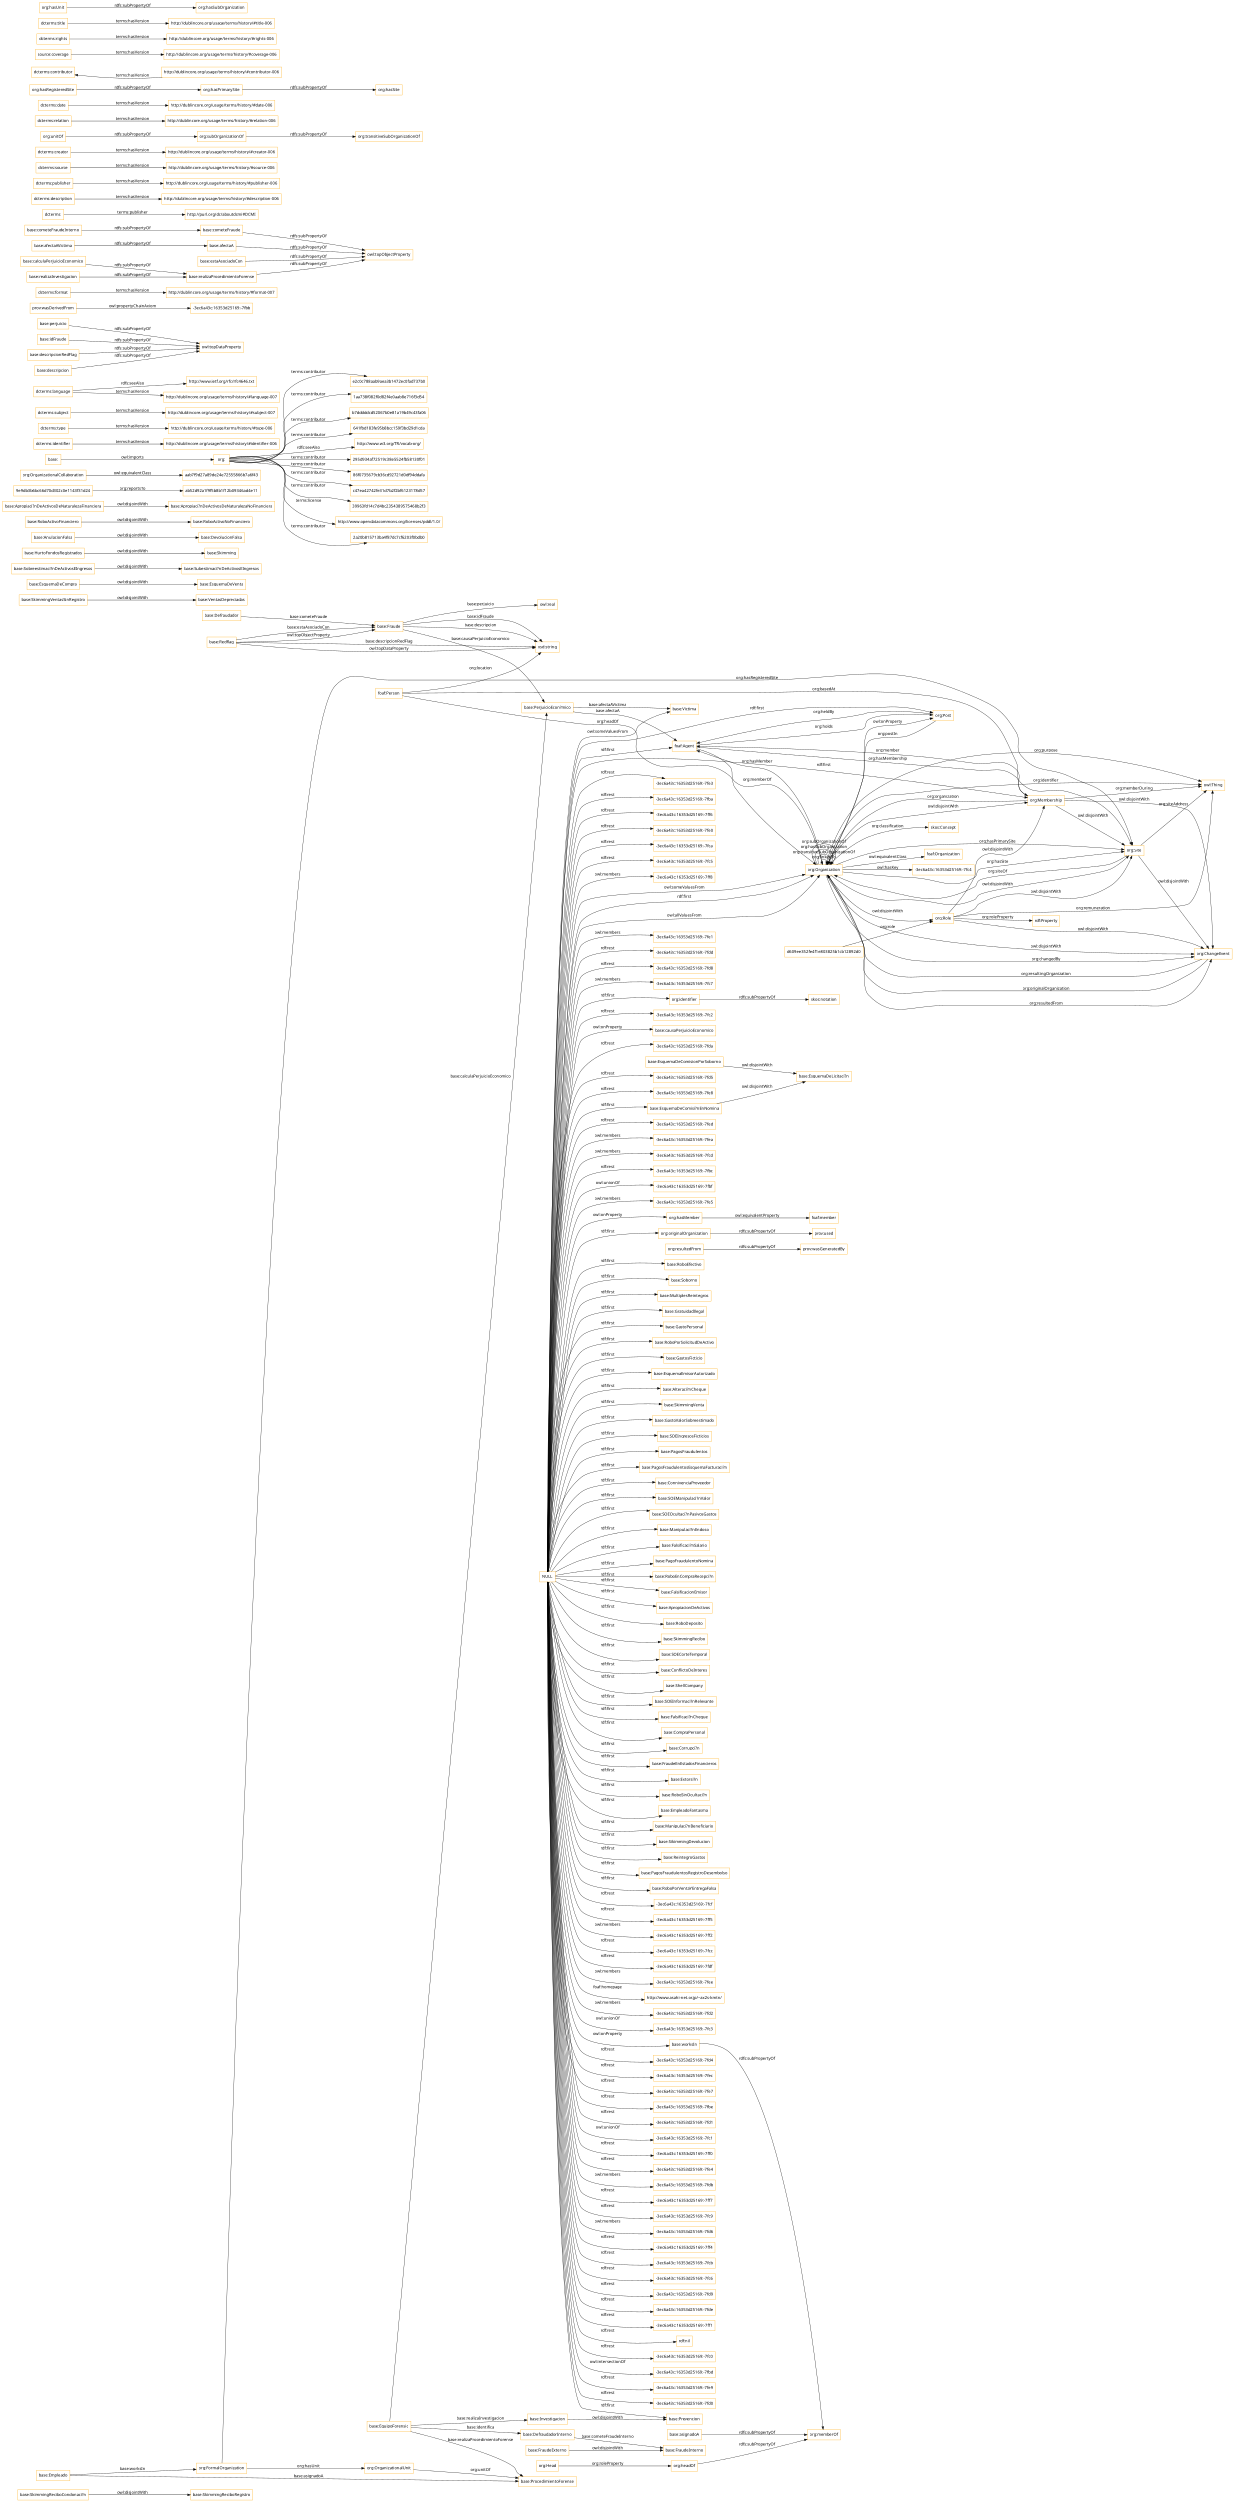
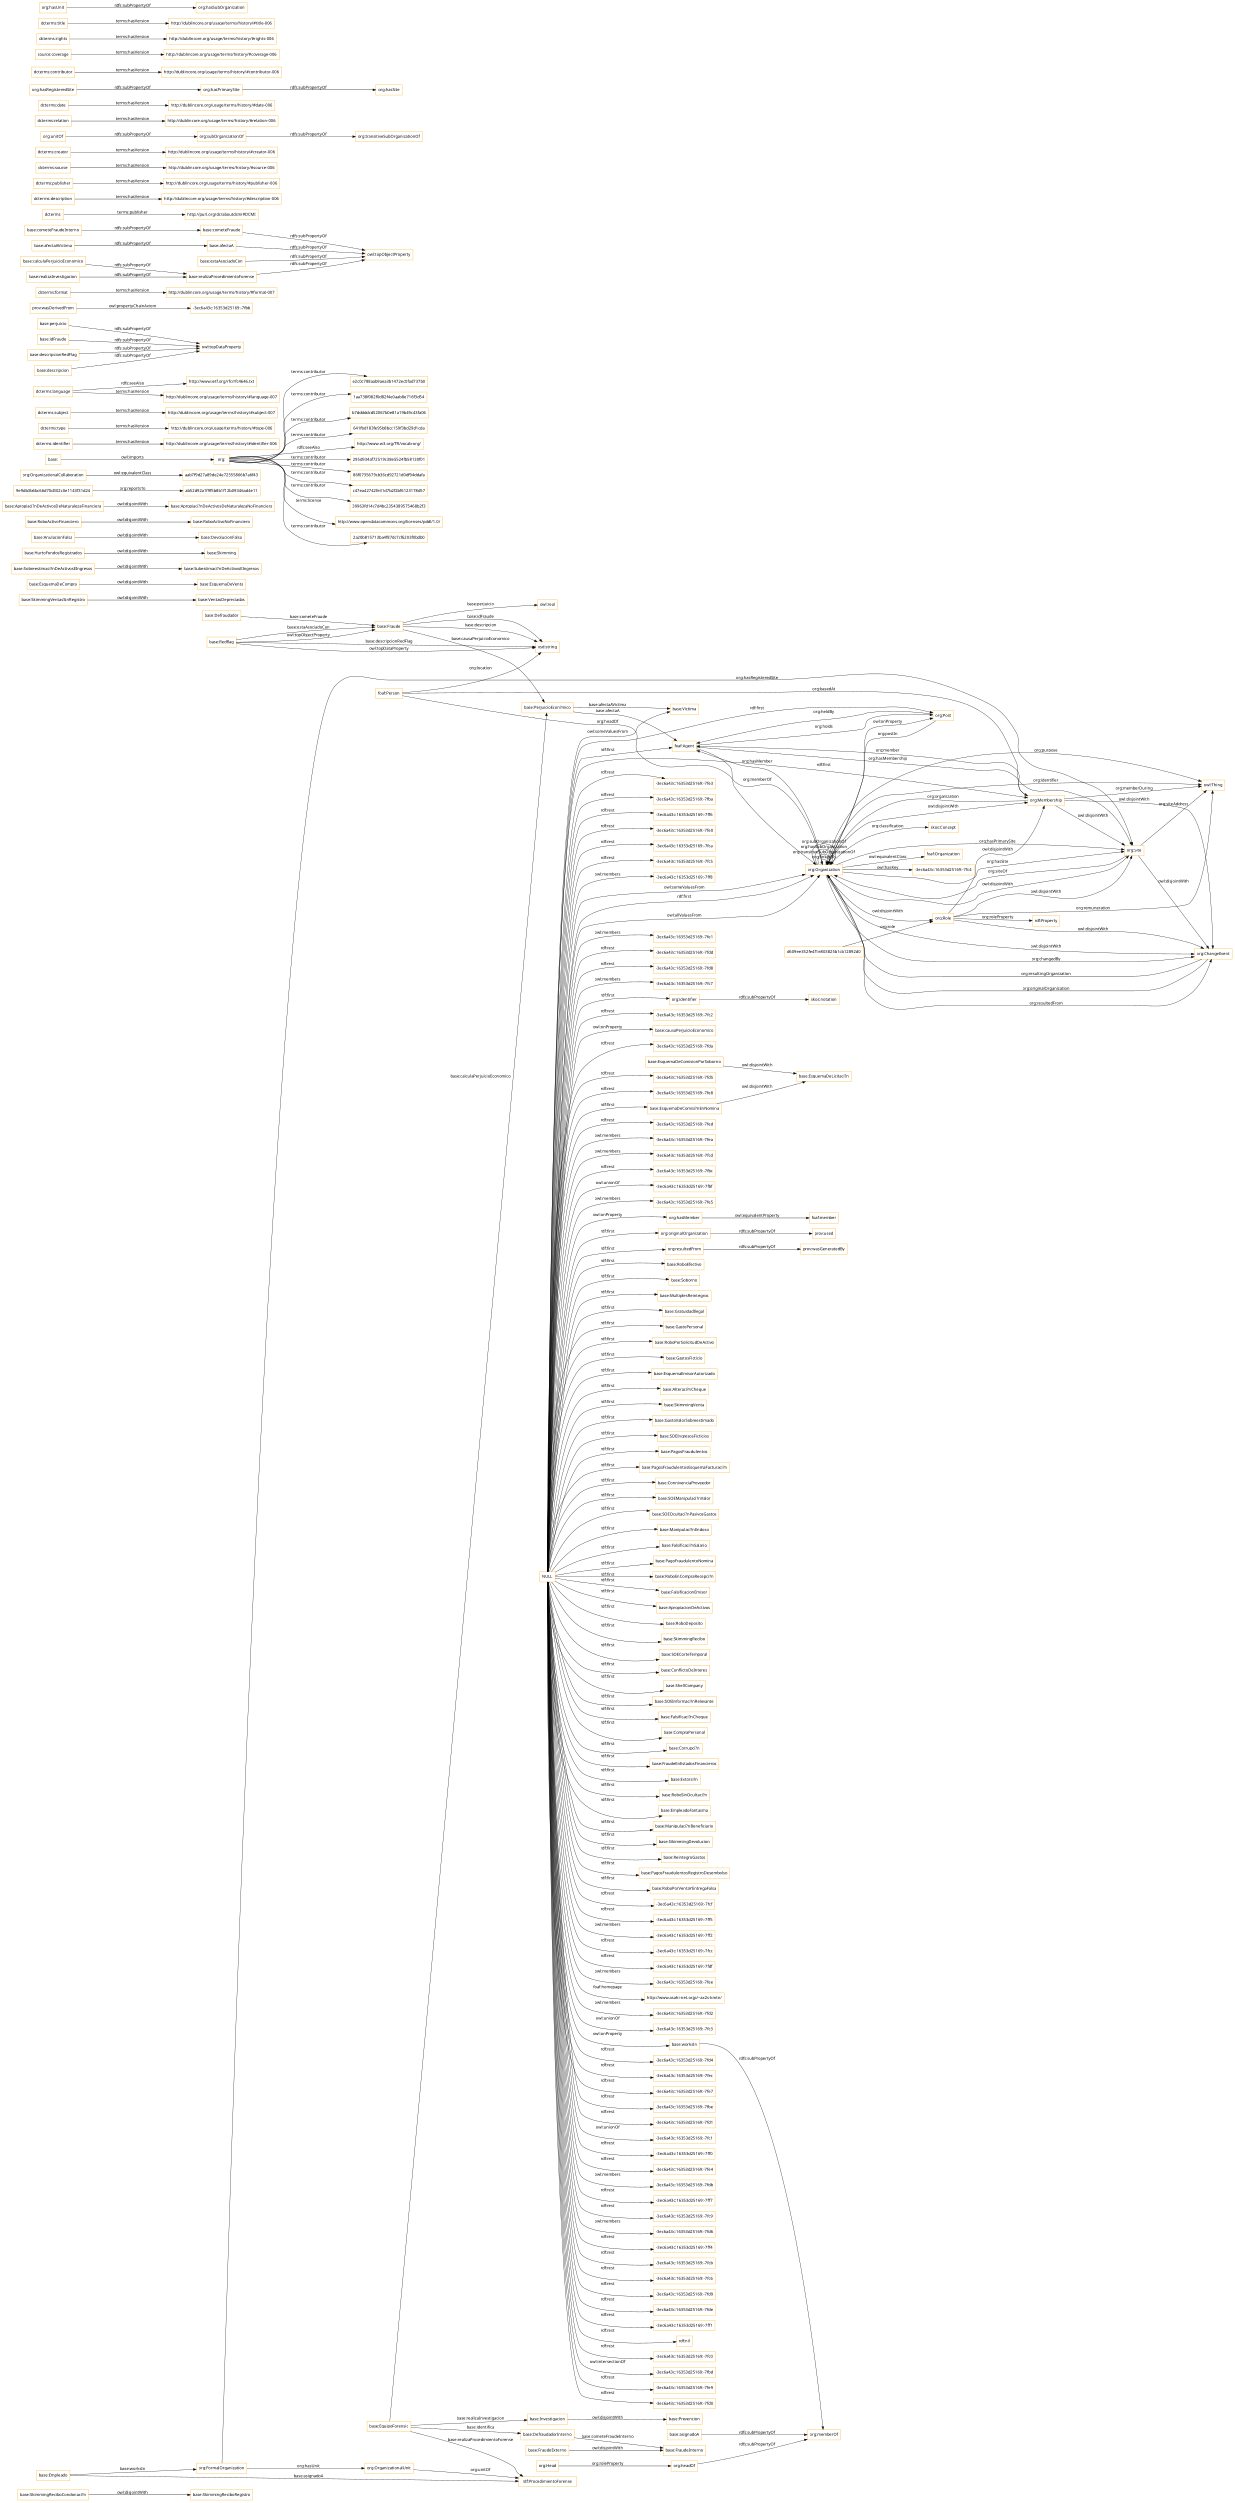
edge "http://dublincore.org/usage/terms/history/#contributor-006" -> "dcterms:contributor": reversed
edge "NULL" -> "base:Prevencion": now "NULL" -> "org:resultedFrom"
node "base:ProcedimientoForense": label "base:ProcedimientoForense" -> "rdf:ProcedimientoForense"
